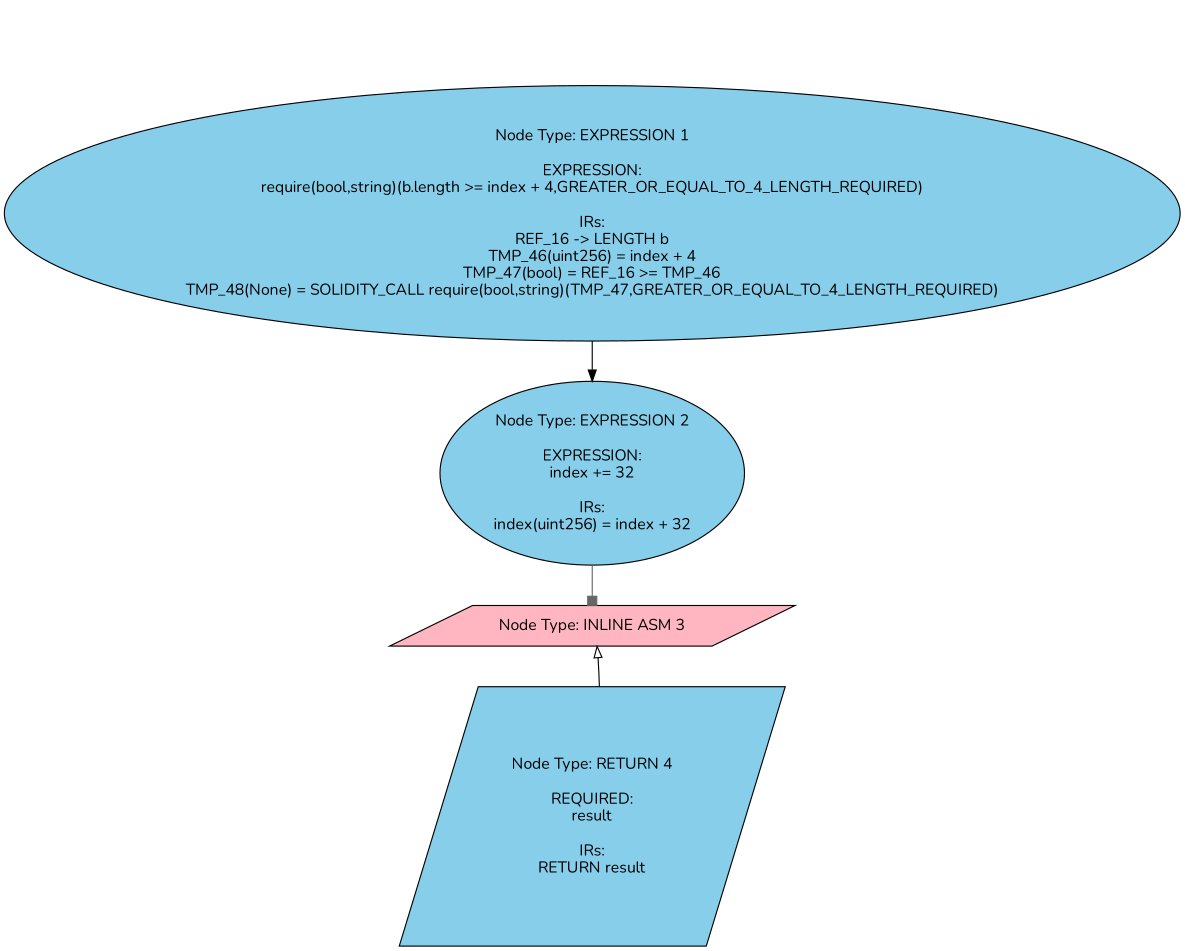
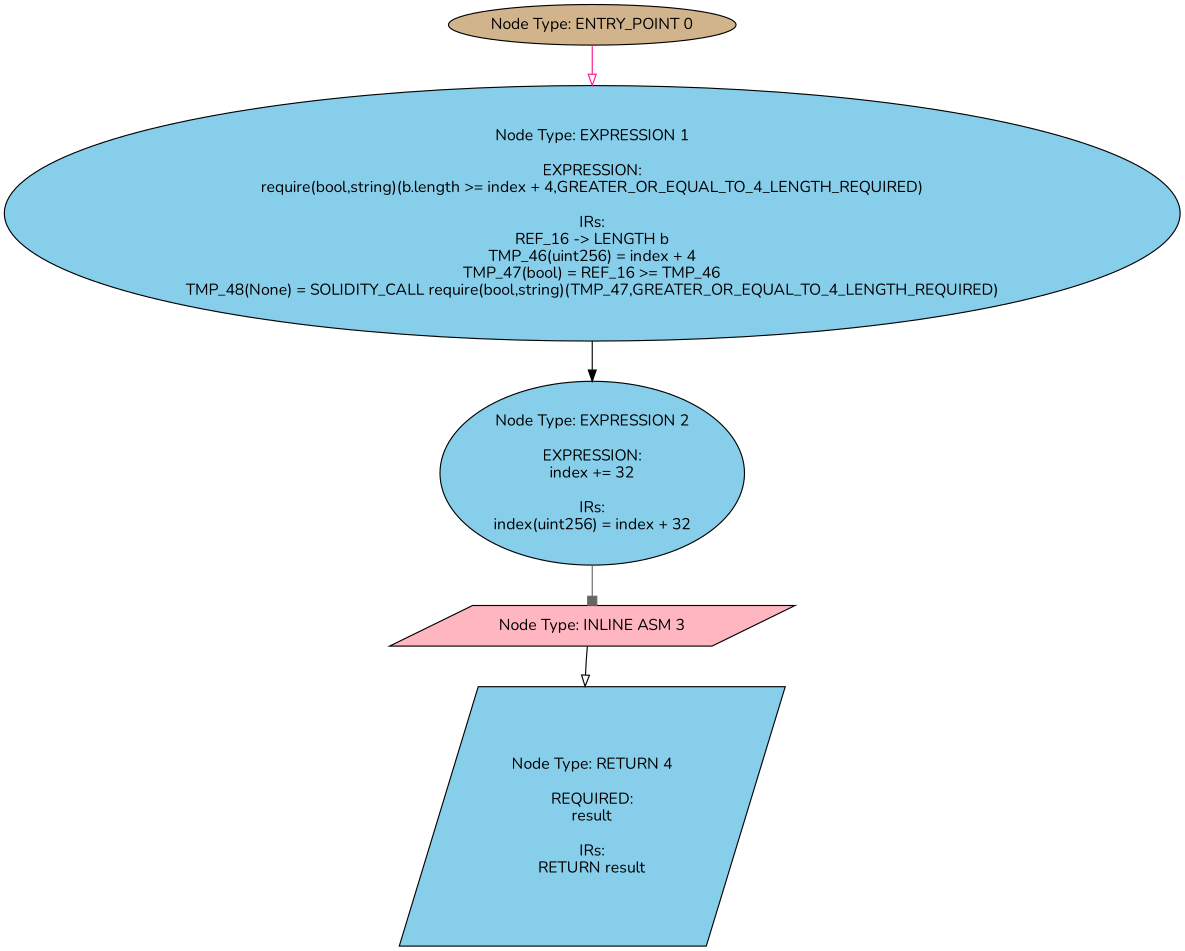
node "Node Type: ENTRY_POINT 0": added
edge "Node Type: RETURN 4 REQUIRED: result IRs: RETURN result" -> "Node Type: INLINE ASM 3": reversed
